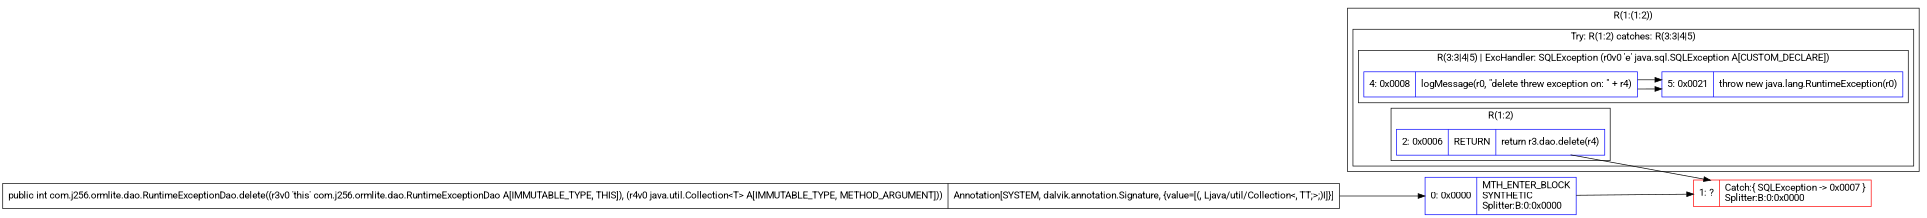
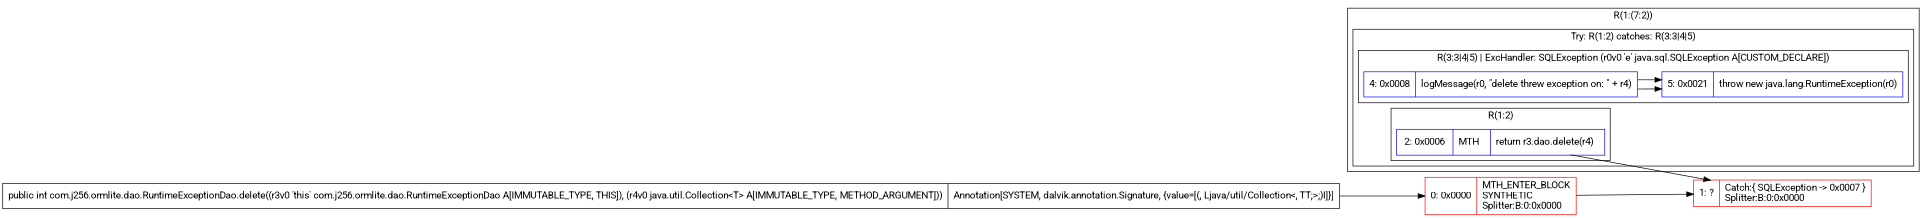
cluster "R(1:(1:2))": label "R(1:(1:2))" -> "R(1:(7:2))"
node "2: 0x0006": text "RETURN" -> "MTH"
node "0: 0x0000": color blue -> red
